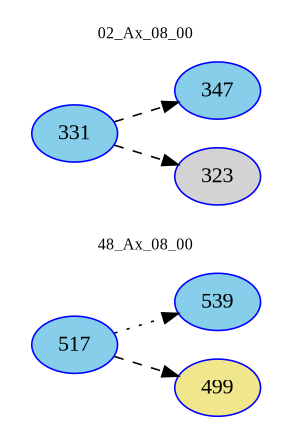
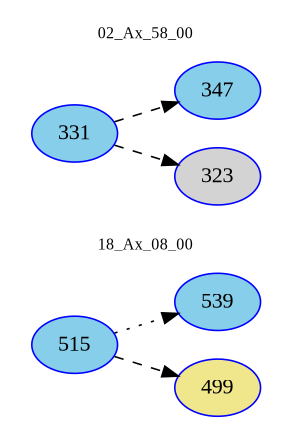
cluster "02_Ax_08_00": label "02_Ax_08_00" -> "02_Ax_58_00"
cluster "48_Ax_08_00": label "48_Ax_08_00" -> "18_Ax_08_00"
node "517": label "517" -> "515"
